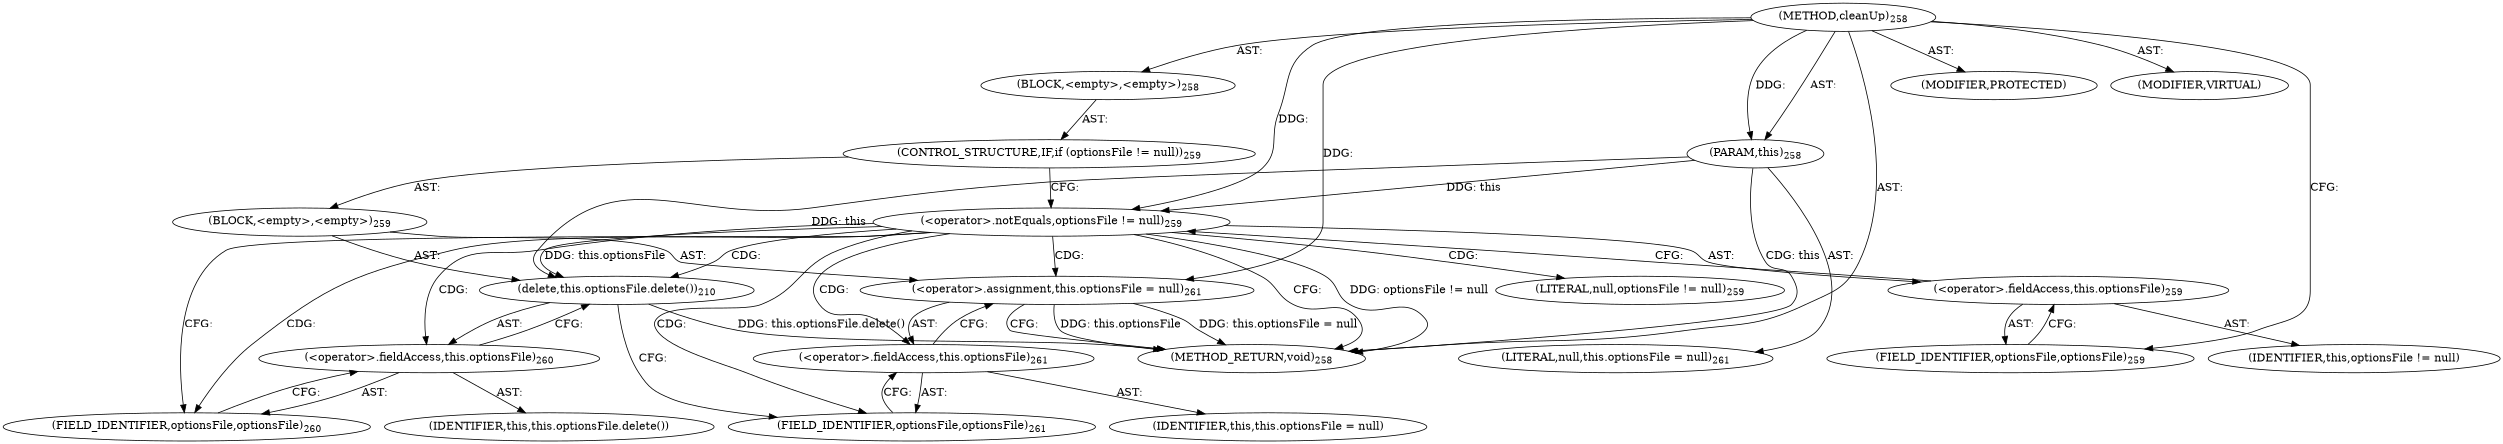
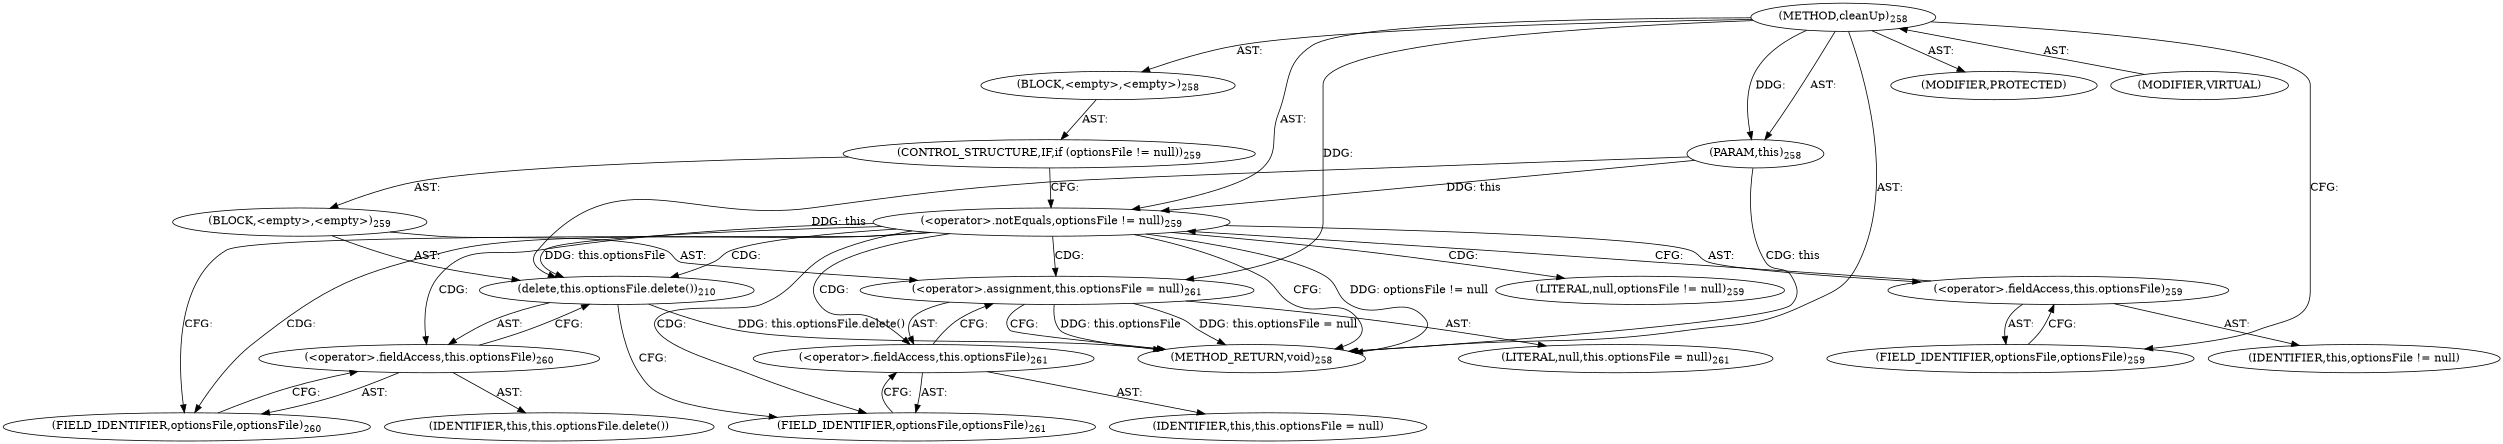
edge "(METHOD,cleanUp)" -> "(MODIFIER,VIRTUAL)": reversed
edge "(METHOD,cleanUp)" -> "(<operator>.notEquals,optionsFile != null)": label "DDG: " -> "AST: "
edge "(PARAM,this)" -> "(LITERAL,null,this.optionsFile = null)": now "(<operator>.assignment,this.optionsFile = null)" -> "(LITERAL,null,this.optionsFile = null)"
